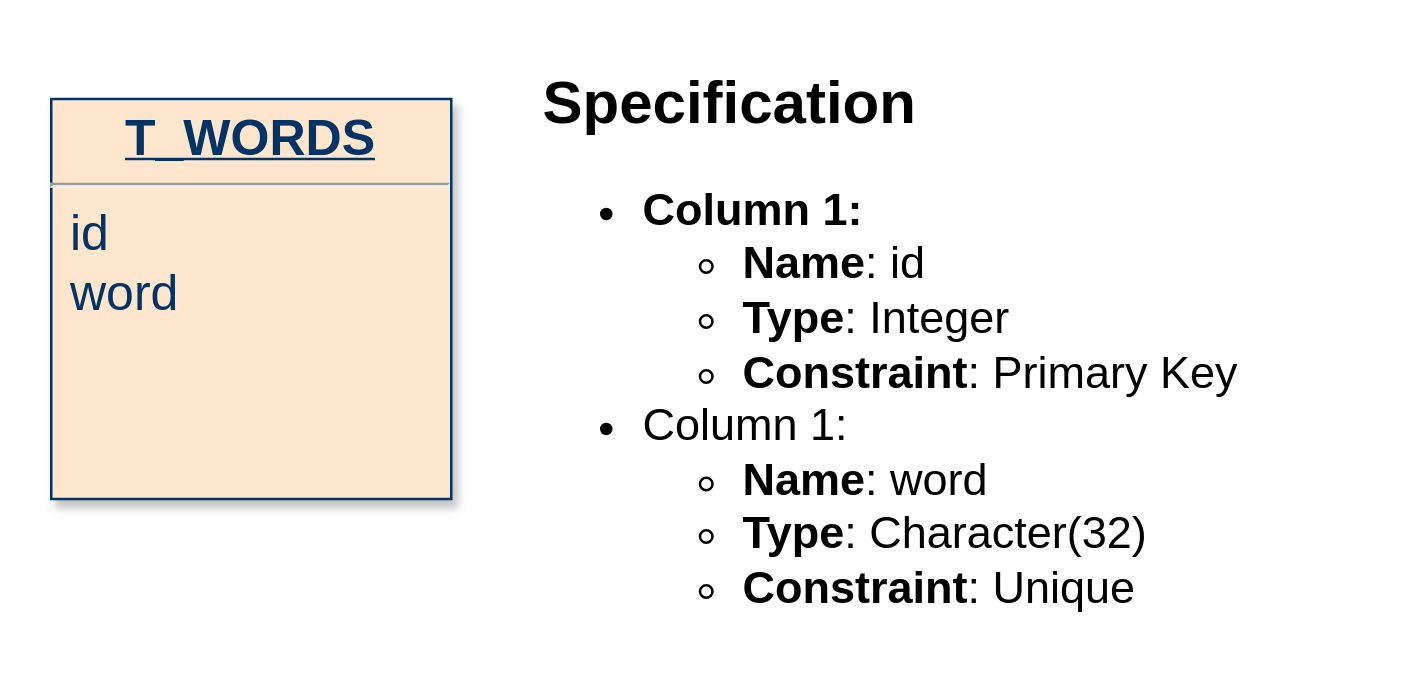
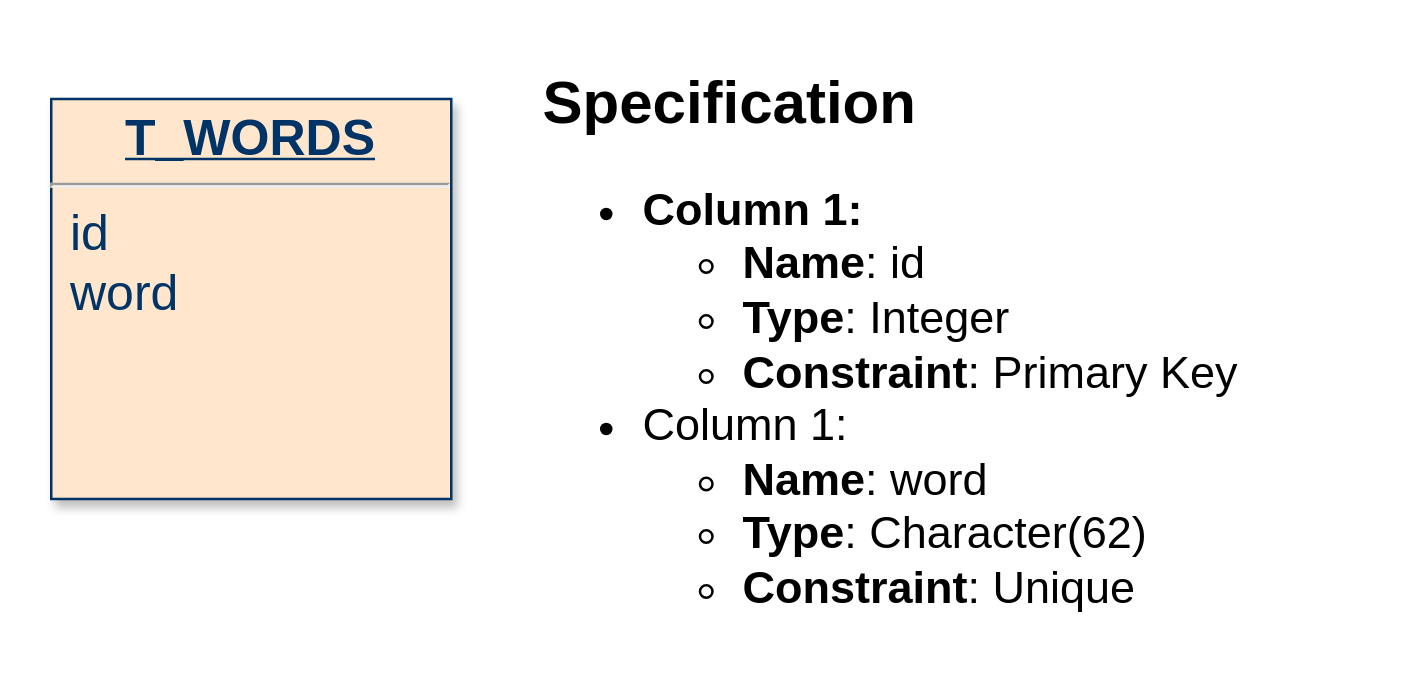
node "SpecificationColumn 1: Name: id Type: Integer Constraint: Primary Key Column 1: Name: word Type: Character(32) Constraint: Unique": label "SpecificationColumn 1: Name: id Type: Integer Constraint: Primary Key Column 1: Name: word Type: Character(32) Constraint: Unique" -> "SpecificationColumn 1: Name: id Type: Integer Constraint: Primary Key Column 1: Name: word Type: Character(62) Constraint: Unique"
